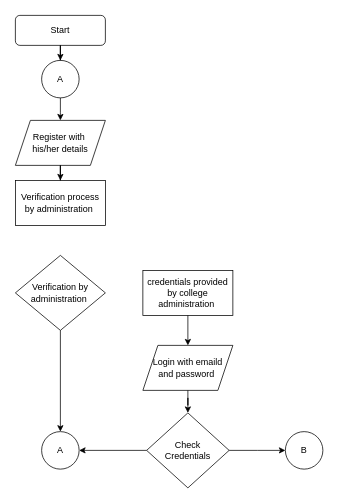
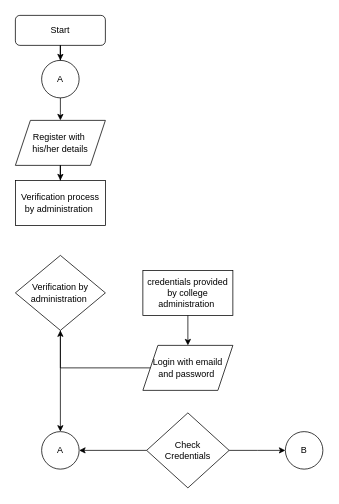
edge "Login with emaild and password" -> "Check Credentials": now "Login with emaild and password" -> "Verification by administration"
